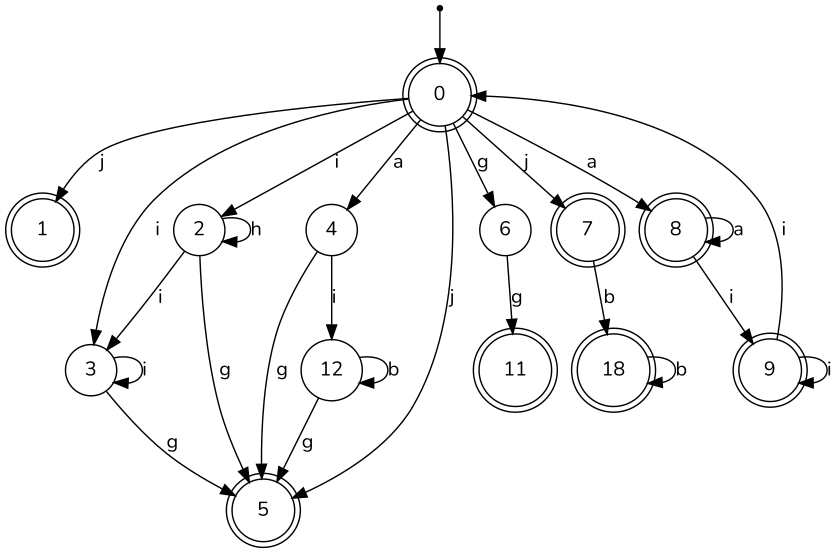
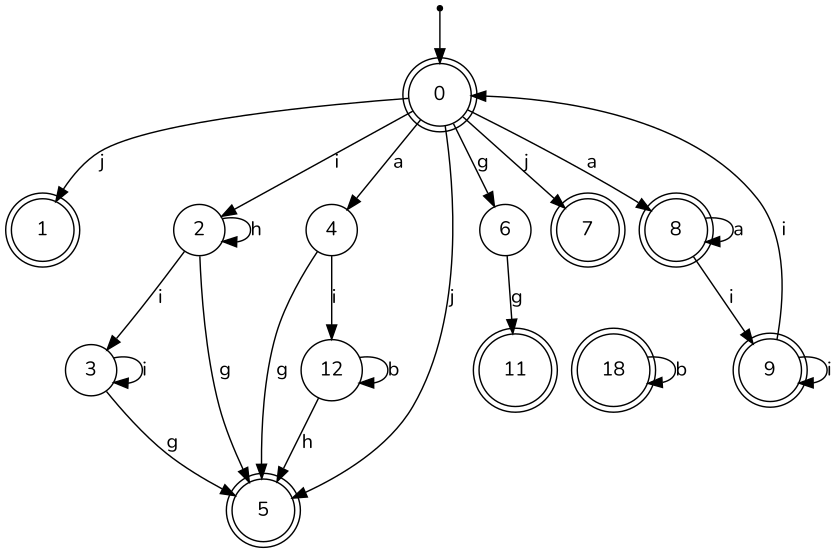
edge "0" -> "3": removed, label "i"
edge "7" -> "18": removed, label "b"
edge "12" -> "5": label "g" -> "h"
